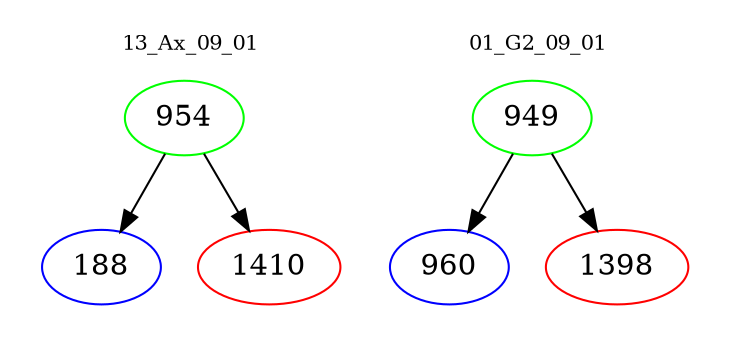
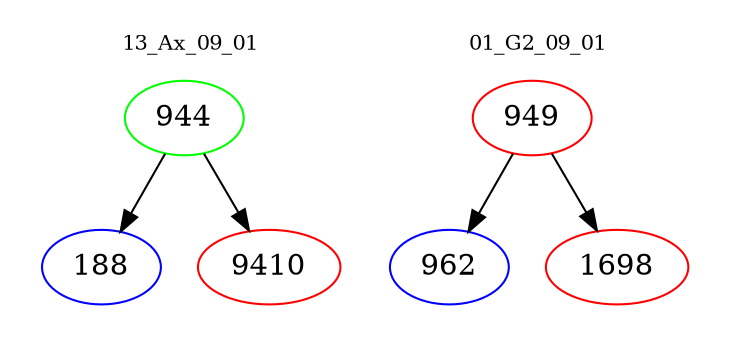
node "954": label "954" -> "944"
node "949": color green -> red
node "1410": label "1410" -> "9410"
node "960": label "960" -> "962"
node "1398": label "1398" -> "1698"
